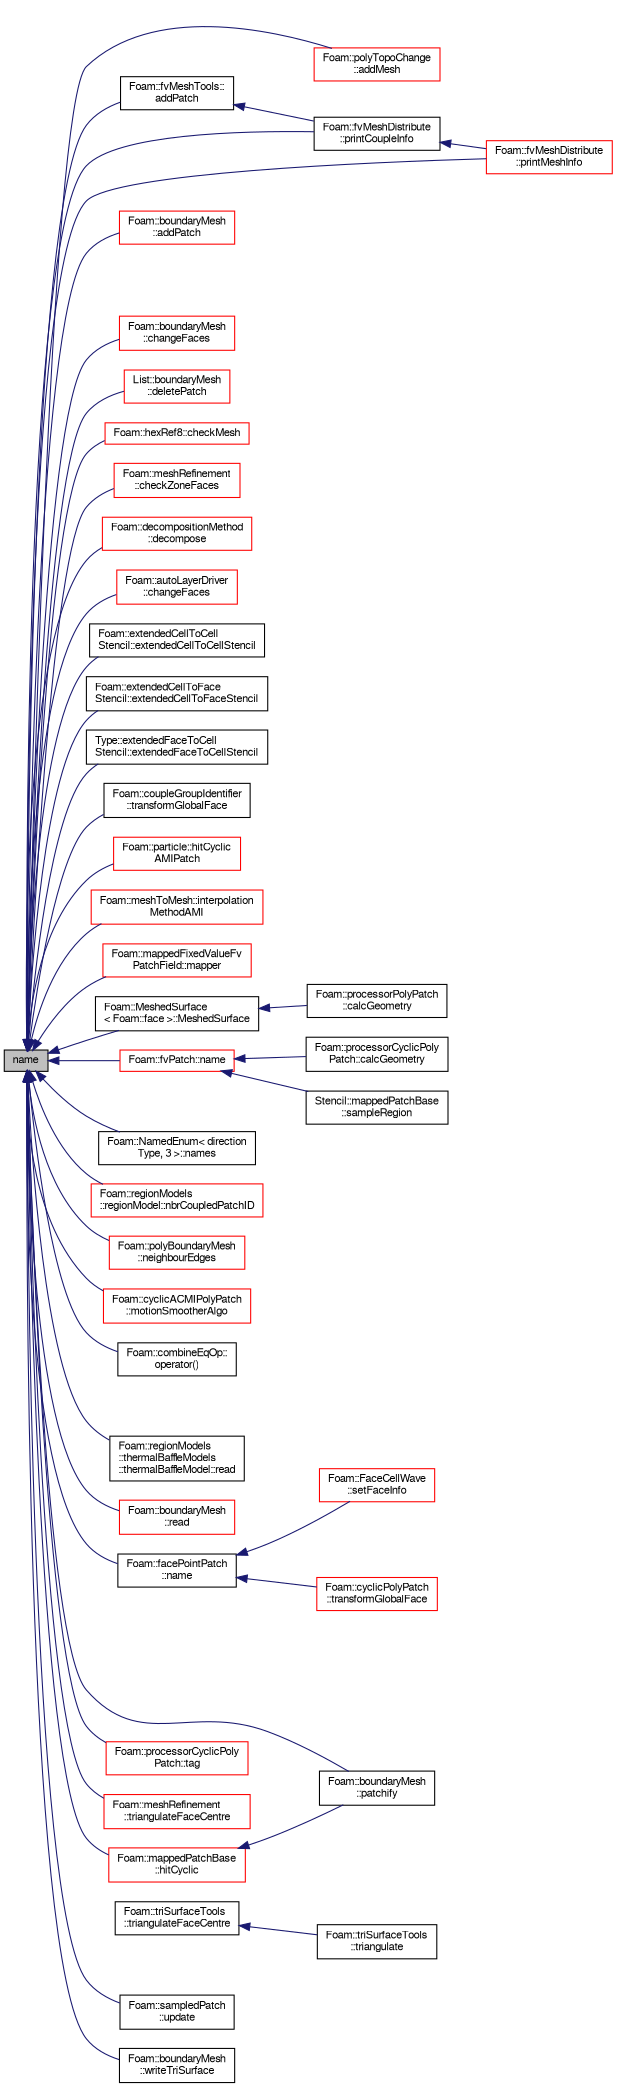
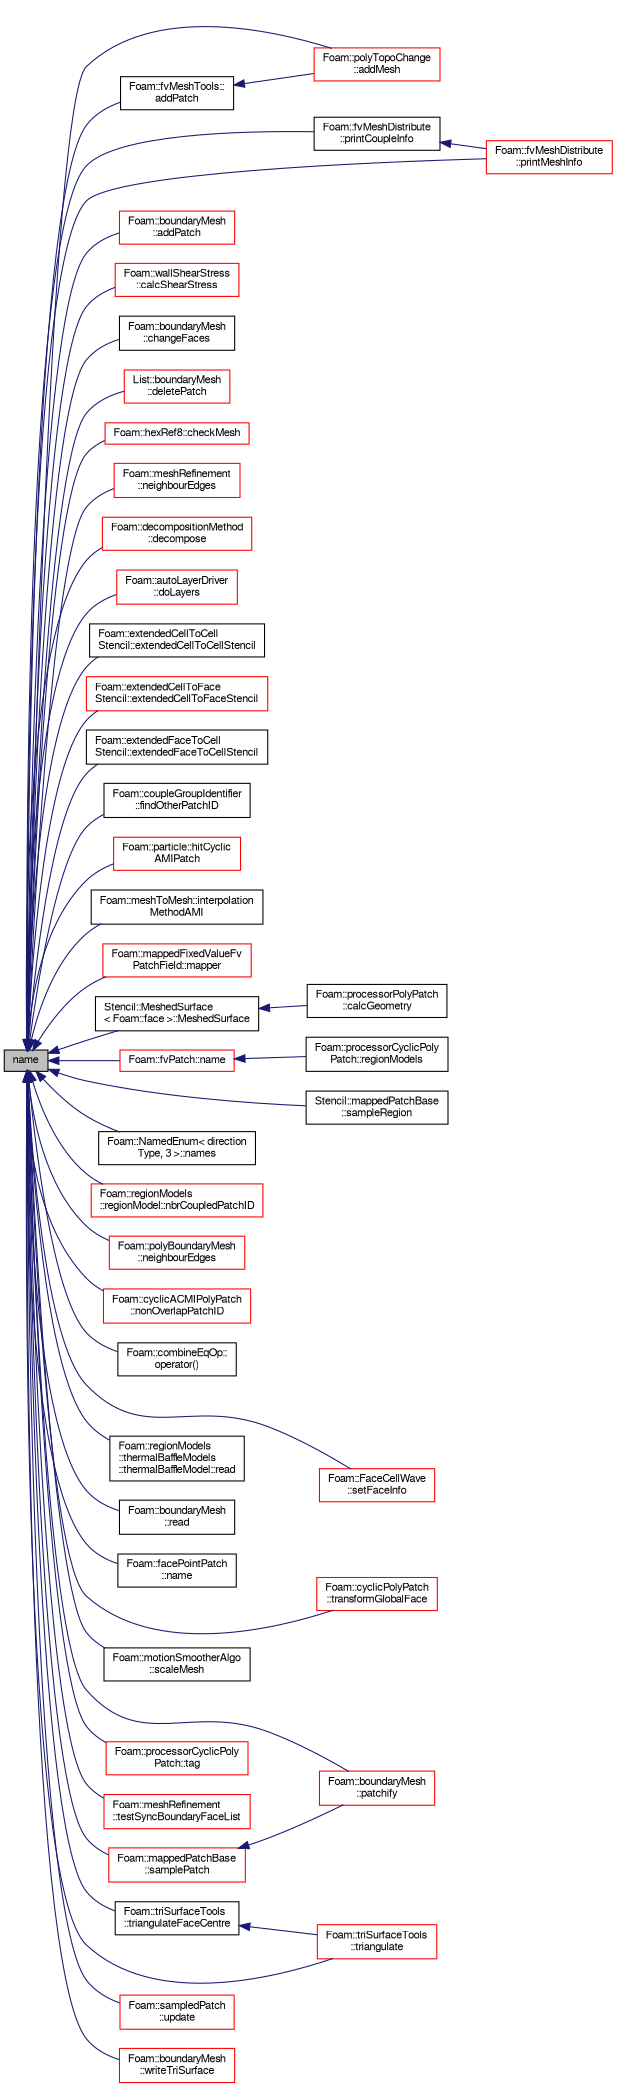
edge "Foam::fvMeshDistribute ::printCoupleInfo" -> "Foam::fvMeshTools:: addPatch": now "Foam::polyTopoChange ::addMesh" -> "Foam::fvMeshTools:: addPatch"
node "Foam::wallShearStress ::calcShearStress": added
node "Foam::boundaryMesh ::changeFaces": color red -> black
node "Foam::meshRefinement ::checkZoneFaces": label "Foam::meshRefinement ::checkZoneFaces" -> "Foam::meshRefinement ::neighbourEdges"
node "Foam::autoLayerDriver ::changeFaces": label "Foam::autoLayerDriver ::changeFaces" -> "Foam::autoLayerDriver ::doLayers"
node "Foam::extendedCellToFace Stencil::extendedCellToFaceStencil": color black -> red
node "Type::extendedFaceToCell Stencil::extendedFaceToCellStencil": label "Type::extendedFaceToCell Stencil::extendedFaceToCellStencil" -> "Foam::extendedFaceToCell Stencil::extendedFaceToCellStencil"
node "Foam::coupleGroupIdentifier ::transformGlobalFace": label "Foam::coupleGroupIdentifier ::transformGlobalFace" -> "Foam::coupleGroupIdentifier ::findOtherPatchID"
node "Foam::meshToMesh::interpolation MethodAMI": color red -> black
node "Foam::MeshedSurface < Foam::face >::MeshedSurface": label "Foam::MeshedSurface < Foam::face >::MeshedSurface" -> "Stencil::MeshedSurface < Foam::face >::MeshedSurface"
node "Foam::processorCyclicPoly Patch::calcGeometry": label "Foam::processorCyclicPoly Patch::calcGeometry" -> "Foam::processorCyclicPoly Patch::regionModels"
edge "Stencil::mappedPatchBase ::sampleRegion" -> "Foam::fvPatch::name": now "Stencil::mappedPatchBase ::sampleRegion" -> "name"
node "Foam::cyclicACMIPolyPatch ::motionSmootherAlgo": label "Foam::cyclicACMIPolyPatch ::motionSmootherAlgo" -> "Foam::cyclicACMIPolyPatch ::nonOverlapPatchID"
edge "Foam::triSurfaceTools ::triangulateFaceCentre" -> "name": added
node "Foam::boundaryMesh ::read": color red -> black
edge "Foam::FaceCellWave ::setFaceInfo" -> "Foam::facePointPatch ::name": now "Foam::FaceCellWave ::setFaceInfo" -> "name"
edge "Foam::cyclicPolyPatch ::transformGlobalFace" -> "Foam::facePointPatch ::name": now "Foam::cyclicPolyPatch ::transformGlobalFace" -> "name"
node "Foam::motionSmootherAlgo ::scaleMesh": added
node "Foam::boundaryMesh ::patchify": color black -> red
node "Foam::meshRefinement ::triangulateFaceCentre": label "Foam::meshRefinement ::triangulateFaceCentre" -> "Foam::meshRefinement ::testSyncBoundaryFaceList"
node "Foam::mappedPatchBase ::hitCyclic": label "Foam::mappedPatchBase ::hitCyclic" -> "Foam::mappedPatchBase ::samplePatch"
edge "Foam::triSurfaceTools ::triangulate" -> "name": added
node "Foam::triSurfaceTools ::triangulate": color black -> red
node "Foam::sampledPatch ::update": color black -> red
node "Foam::boundaryMesh ::writeTriSurface": color black -> red
